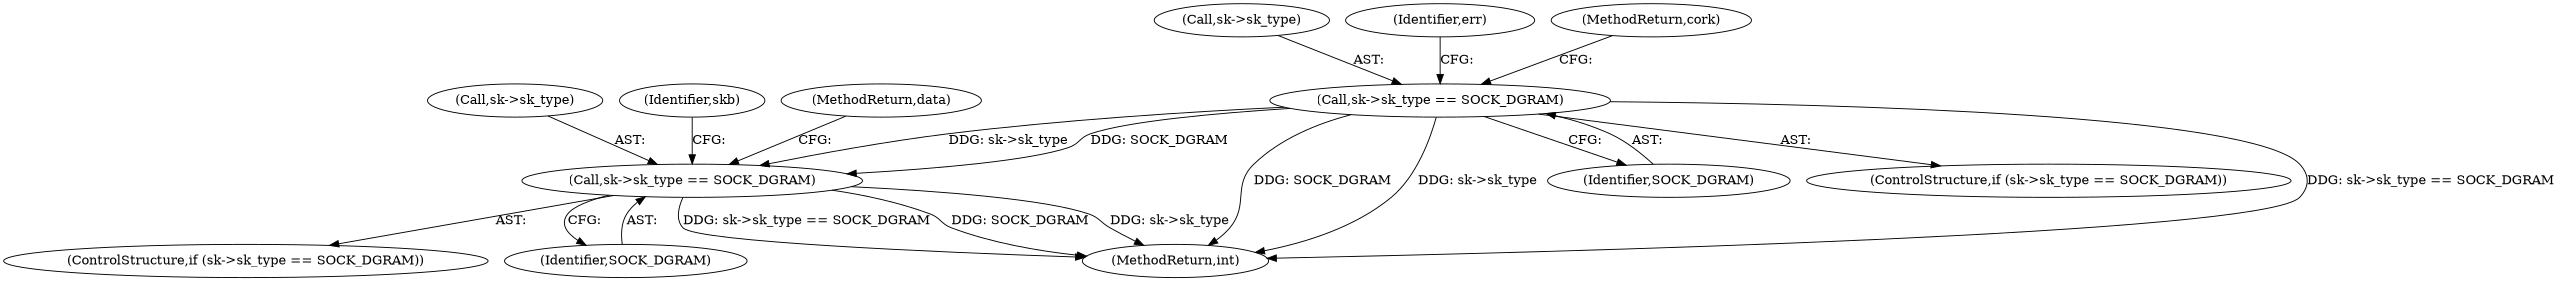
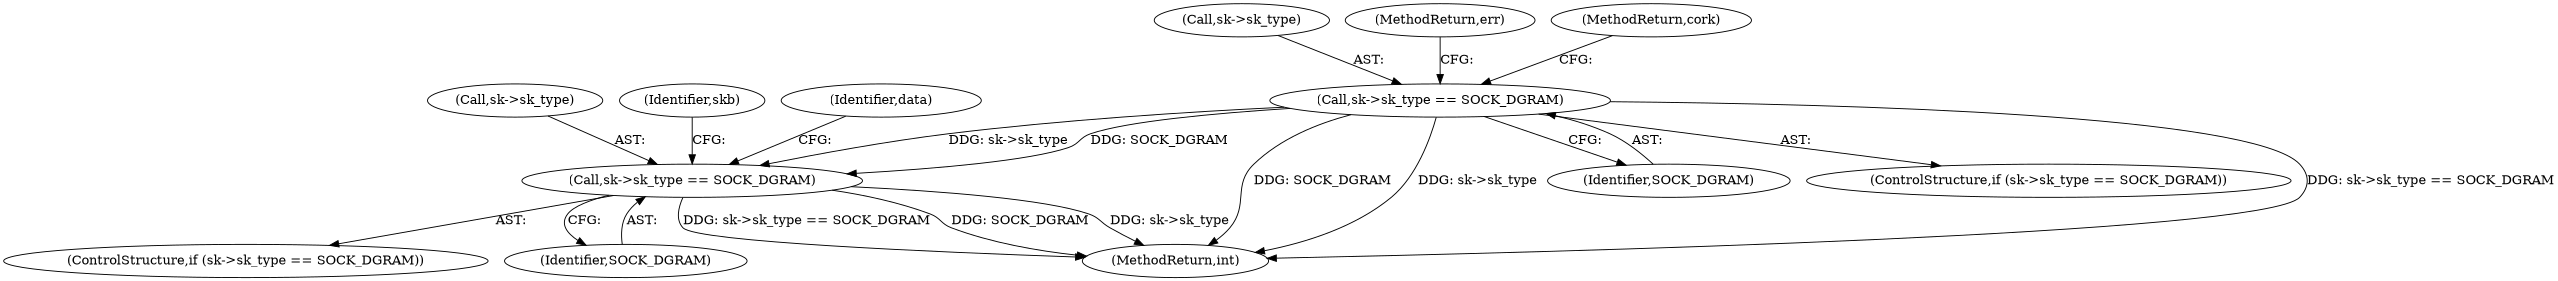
node "(Identifier,err)": label "(Identifier,err)" -> "(MethodReturn,err)"
node "(MethodReturn,data)": label "(MethodReturn,data)" -> "(Identifier,data)"
